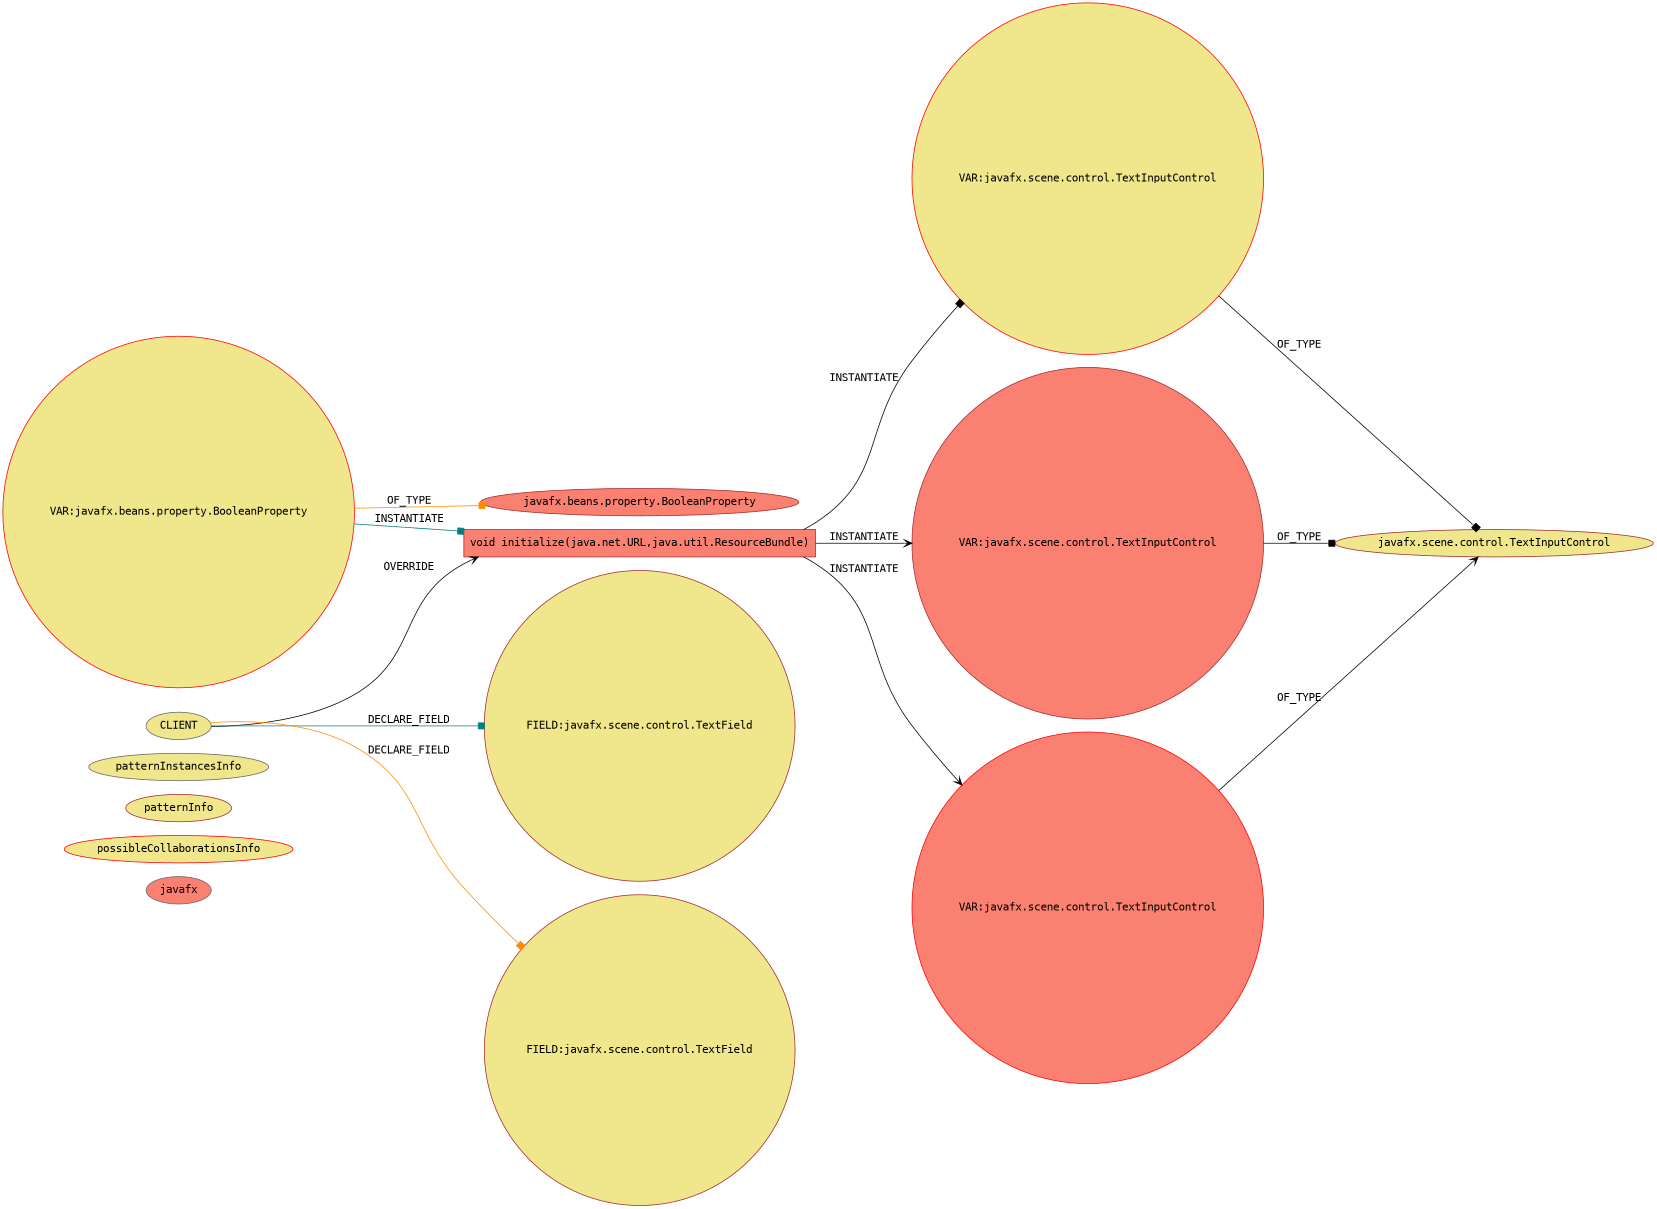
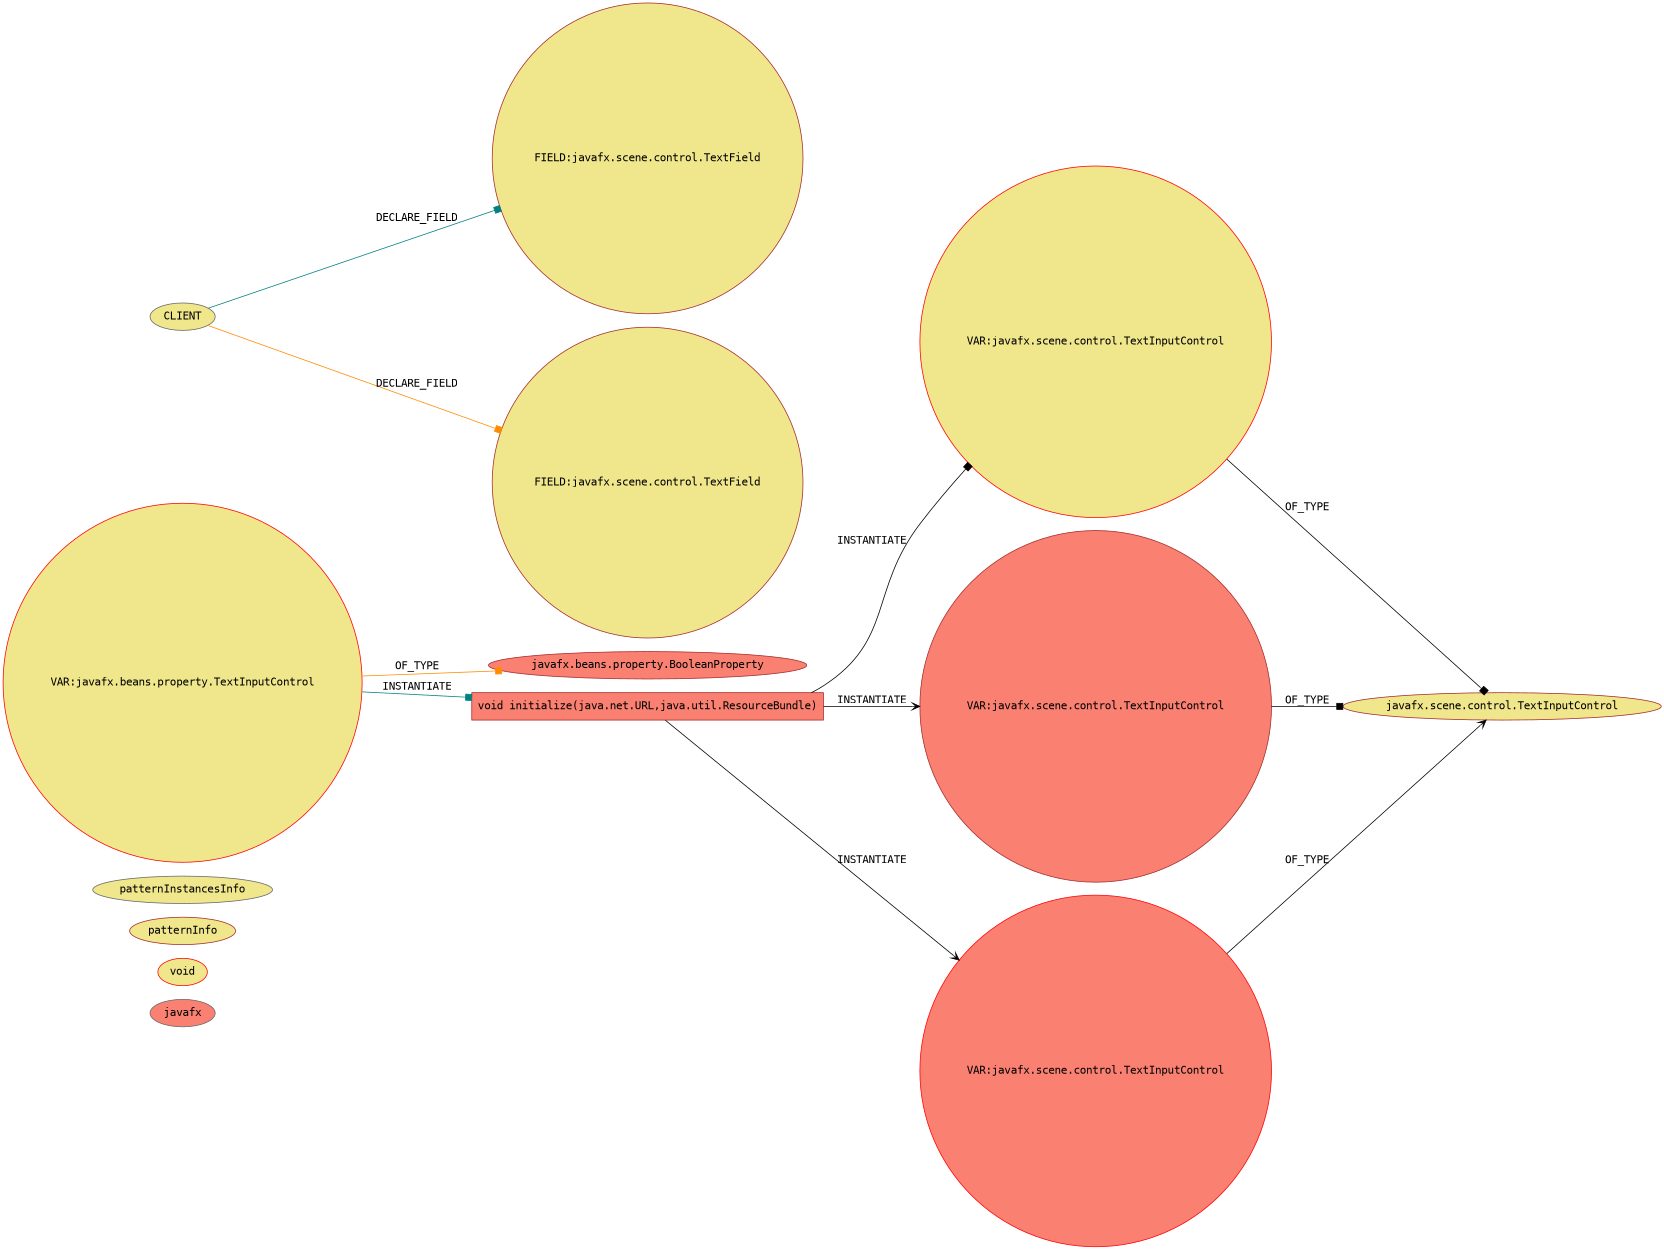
node "VAR:javafx.beans.property.BooleanProperty": label "VAR:javafx.beans.property.BooleanProperty" -> "VAR:javafx.beans.property.TextInputControl"
edge "CLIENT" -> "void initialize(java.net.URL,java.util.ResourceBundle)": removed, label "OVERRIDE"
node "possibleCollaborationsInfo": label "possibleCollaborationsInfo" -> "void"
